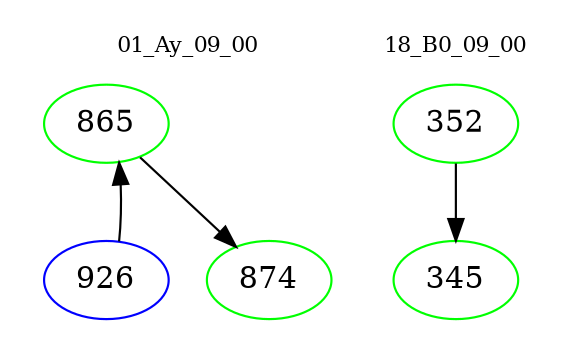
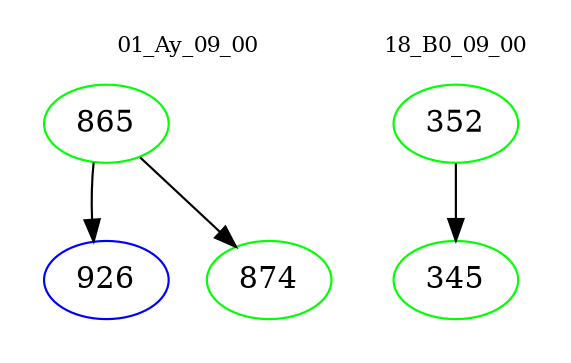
edge "926" -> "865": reversed
